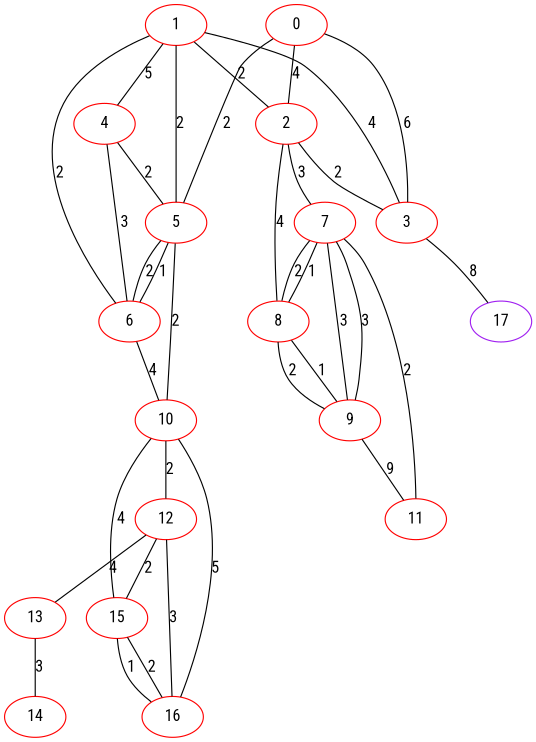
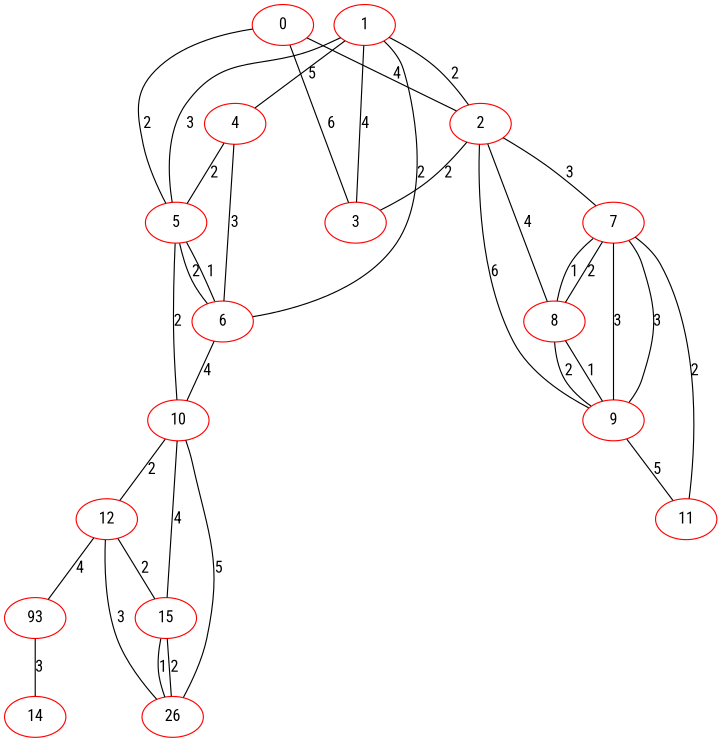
edge "1" -- "5": label "2" -> "3"
edge "2" -- "9": added, label "6"
node "17": removed
edge "9" -- "11": label "9" -> "5"
node "13": label "13" -> "93"
node "16": label "16" -> "26"
